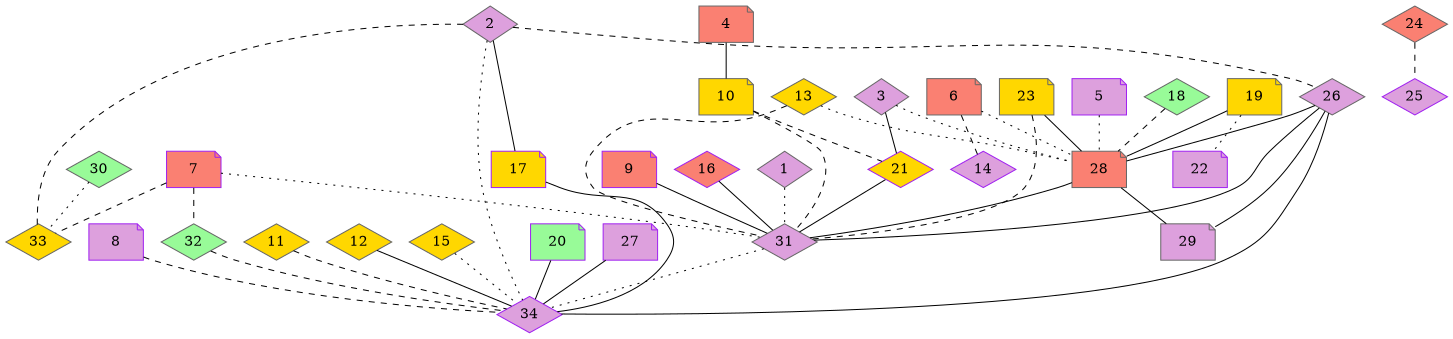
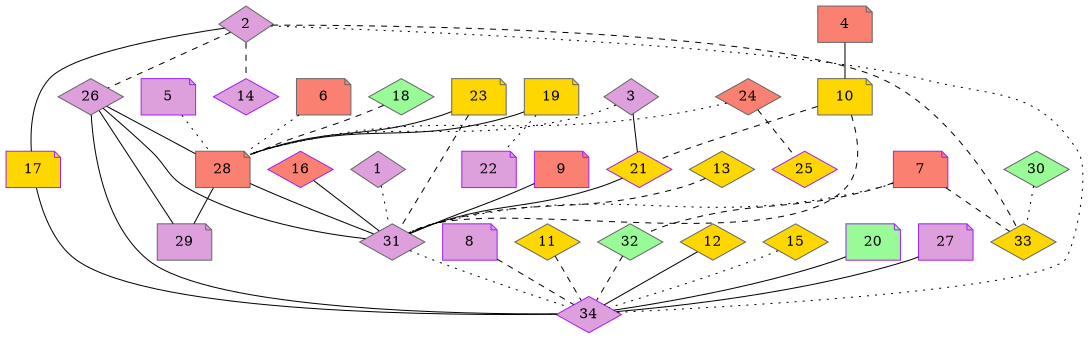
node "25": fillcolor plum -> gold
edge "6" -- "14": now "2" -- "14"
edge "13" -- "28": now "24" -- "28"
